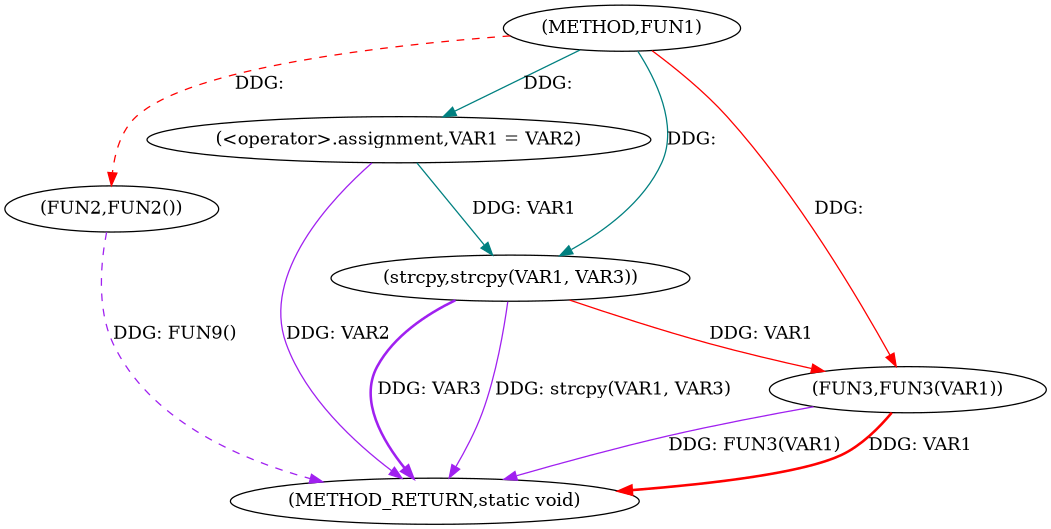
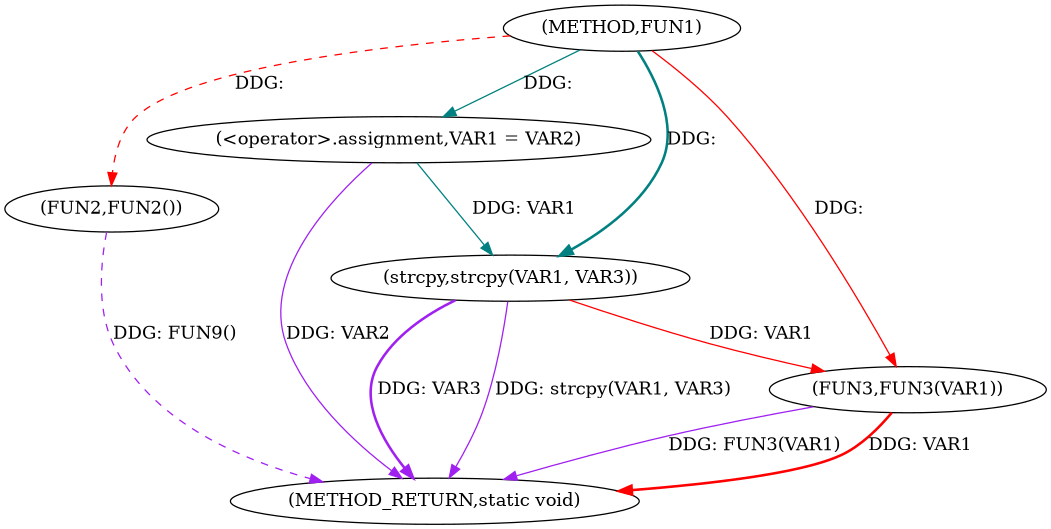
edge "(METHOD,FUN1)" -> "(strcpy,strcpy(VAR1, VAR3))": style solid -> bold
